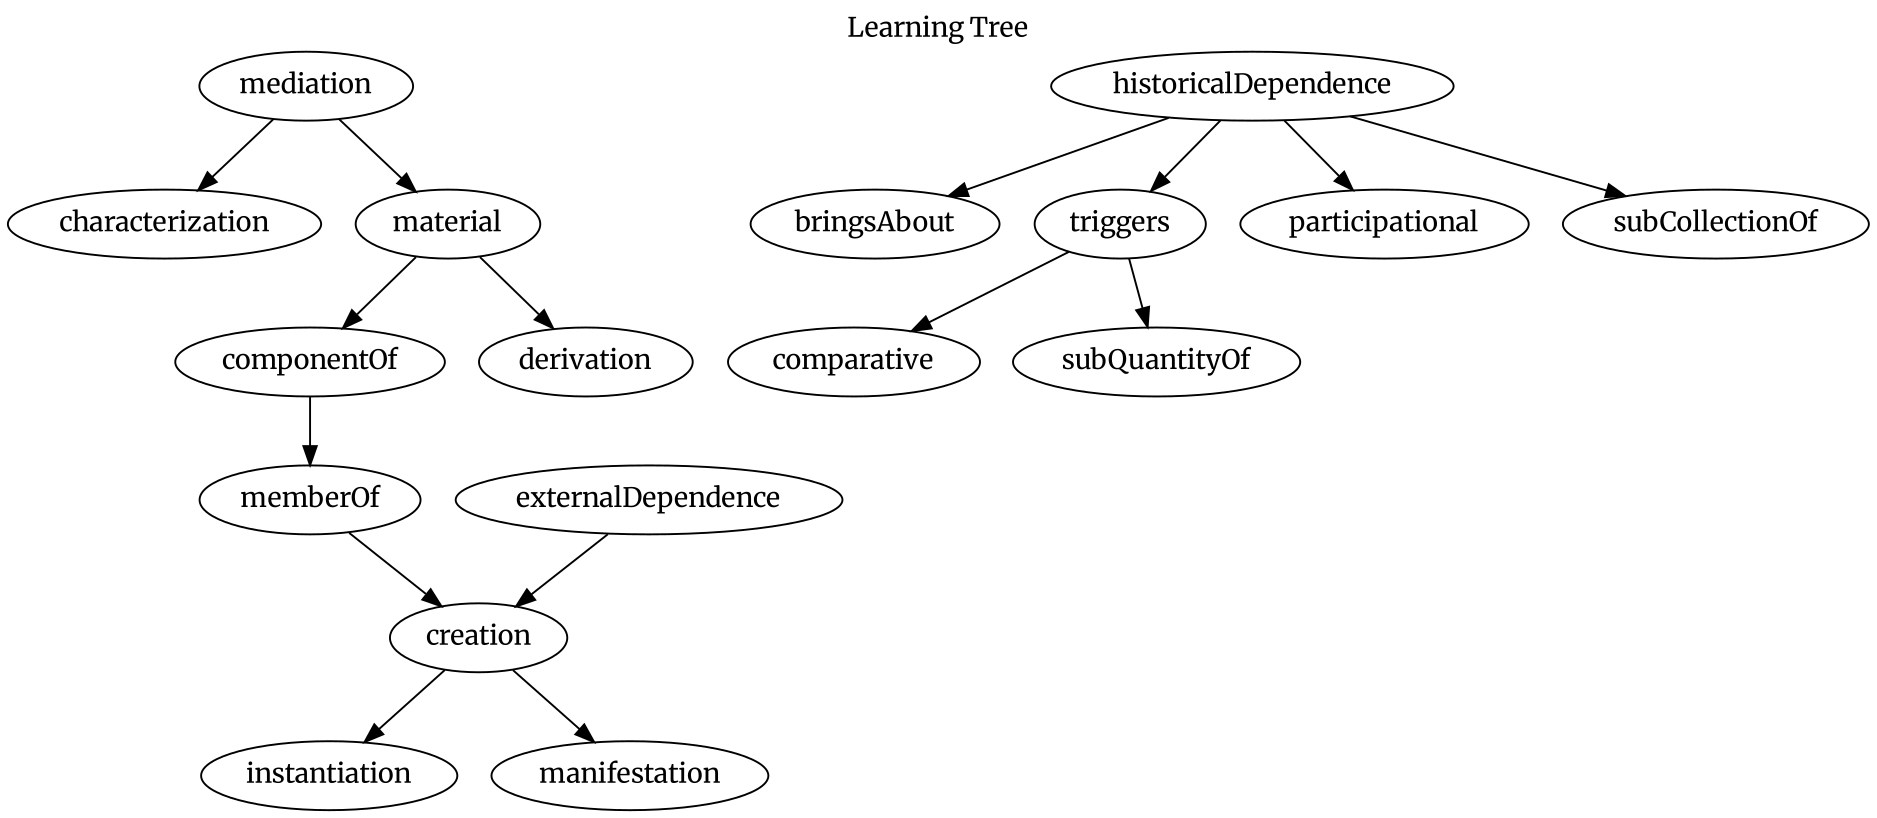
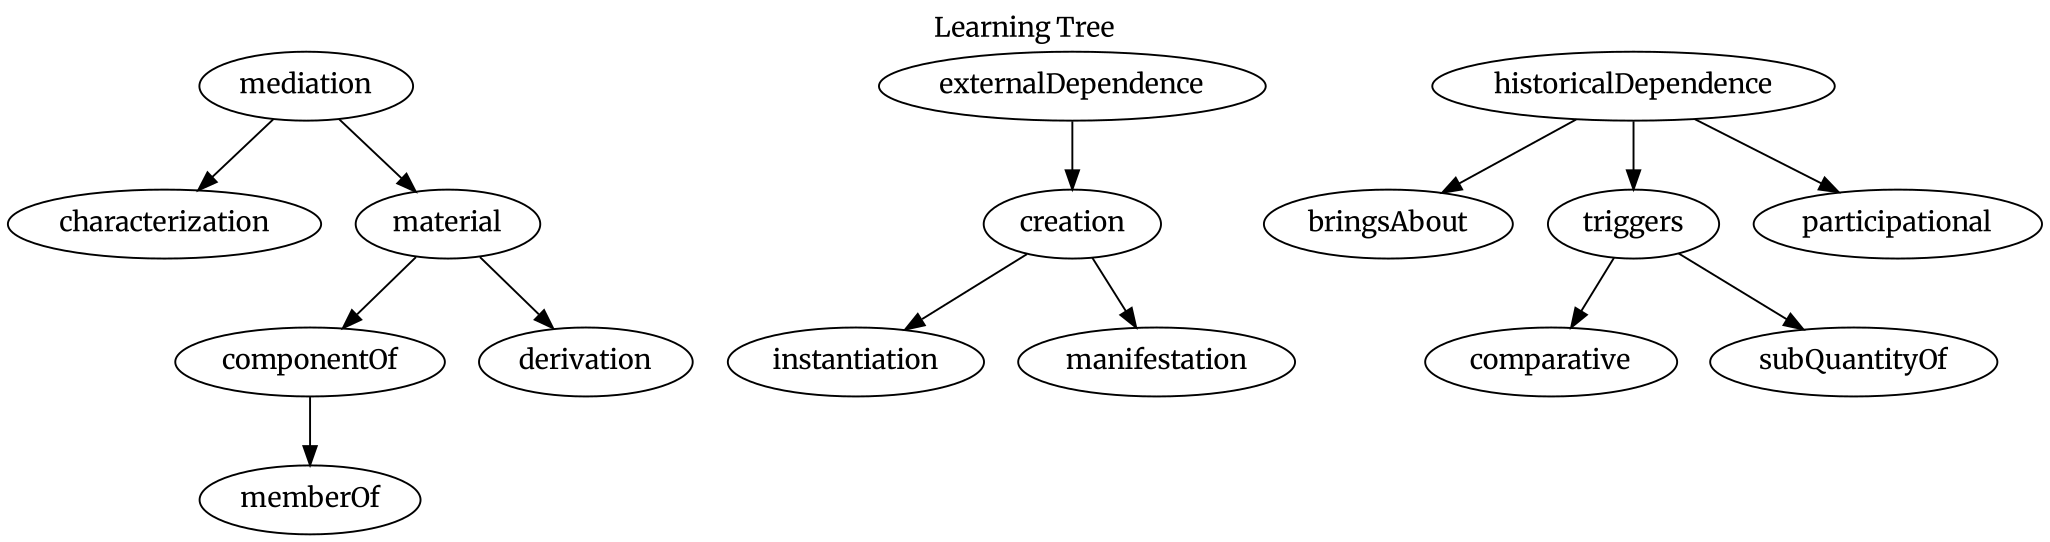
node "subCollectionOf": removed
edge "memberOf" -> "creation": removed
